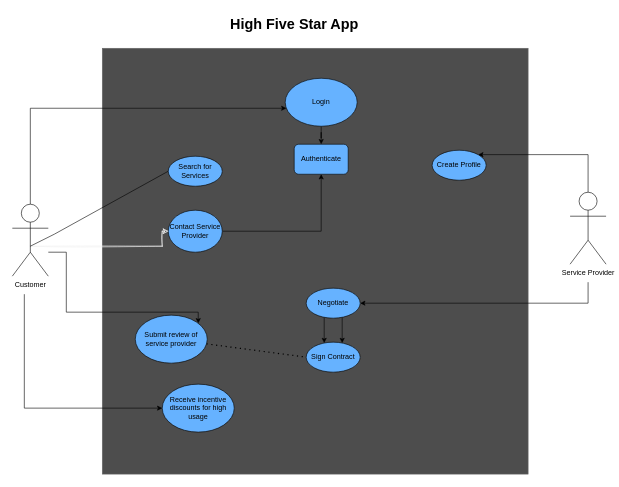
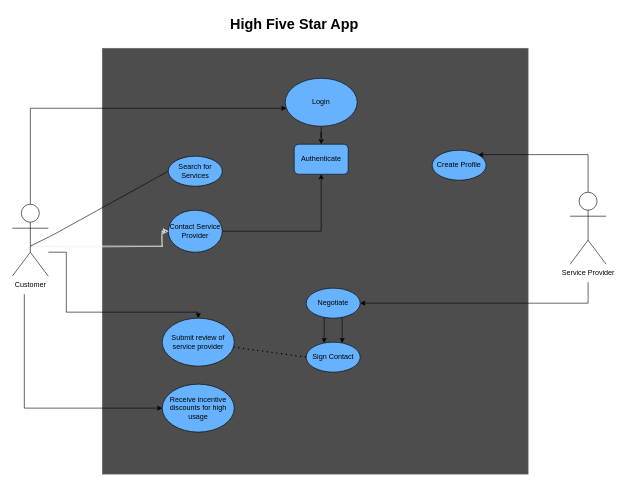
node "Submit review of service provider": moved (171, 339) -> (198, 342)
node "Sign Contract": label "Sign Contract" -> "Sign Contact"
